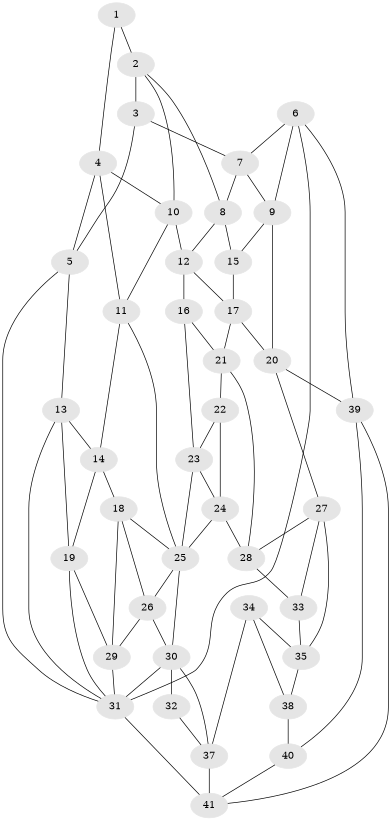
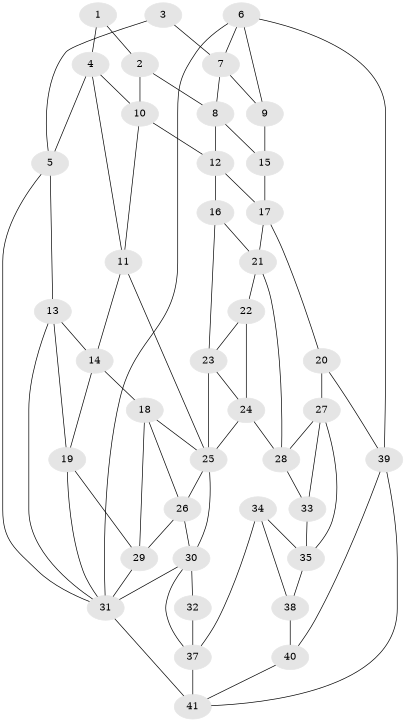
edge "2" -- "3": removed
edge "9" -- "20": removed
